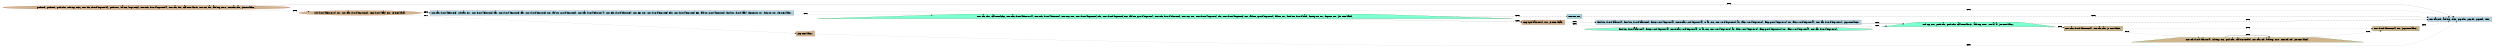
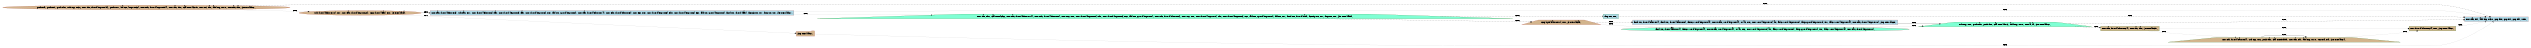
node "'test st0, st0',": label "'test st0, st0'," -> "'fstp st0, st0',"
node "'cmp byte [eax+0x10], 0x0', 'je 0x804dca5',": shape box -> trapezium
